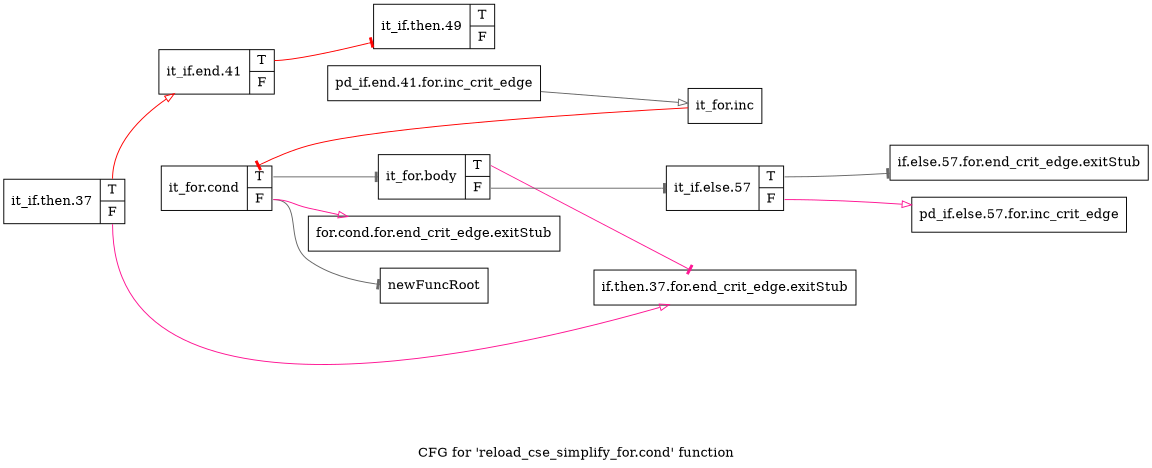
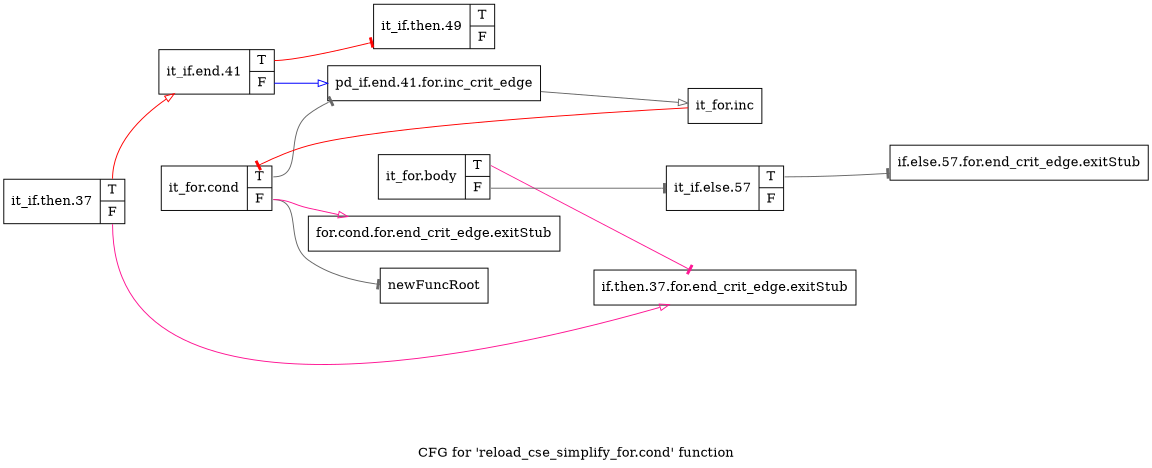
edge "it_if.end.41" -> "pd_if.end.41.for.inc_crit_edge": added
edge "it_for.cond" -> "it_for.body": now "it_for.cond" -> "pd_if.end.41.for.inc_crit_edge"
node "pd_if.else.57.for.inc_crit_edge": removed
